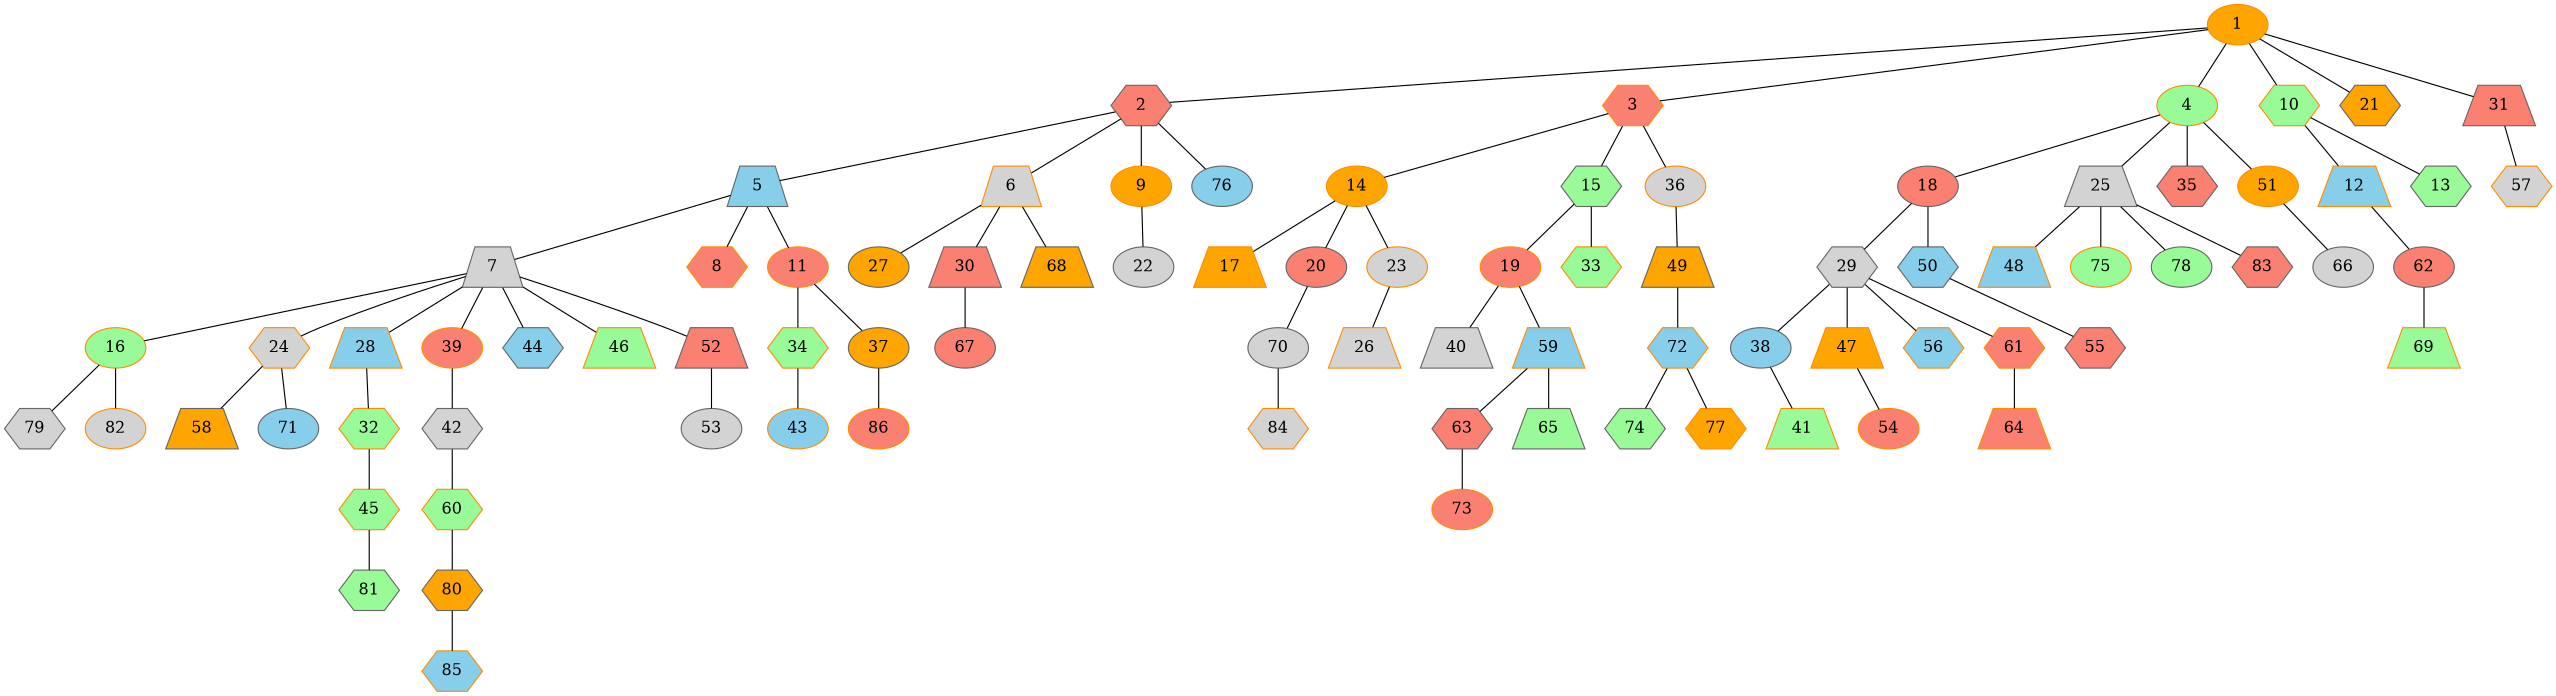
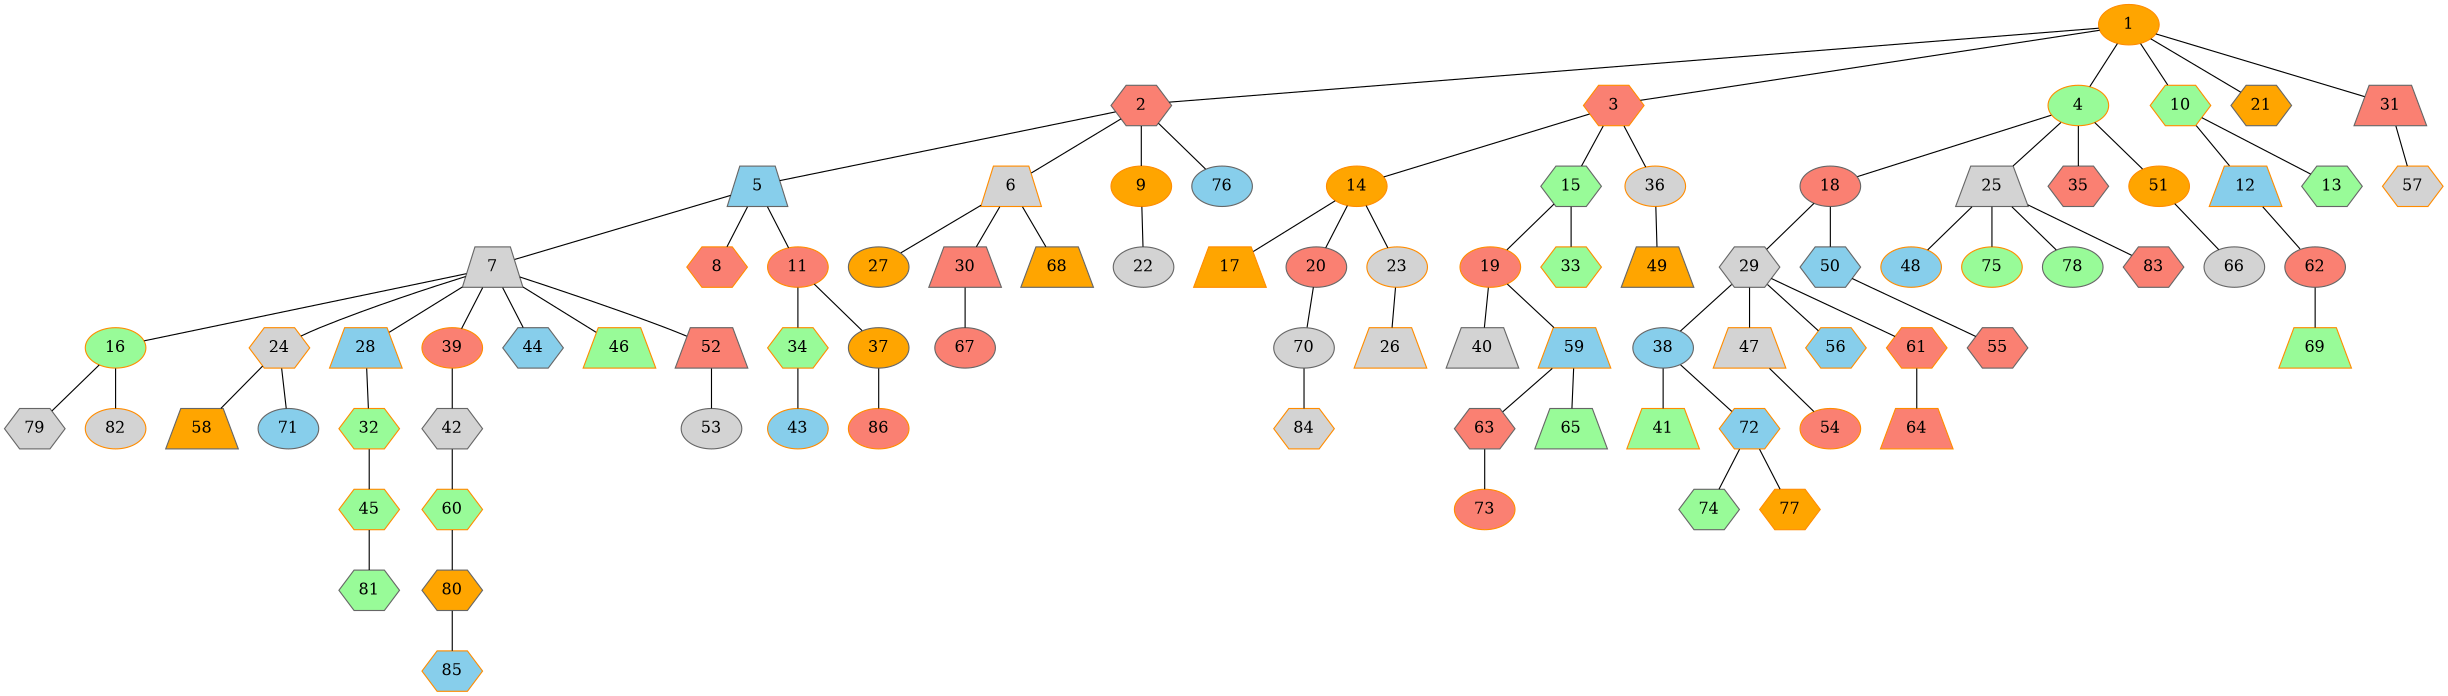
node "48": shape trapezium -> ellipse
edge "49" -- "72": now "38" -- "72"
node "47": fillcolor orange -> lightgrey
